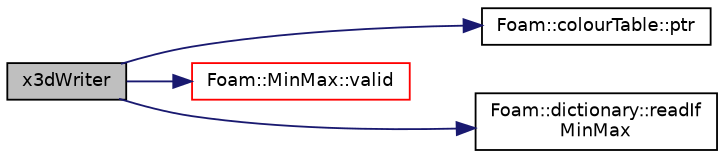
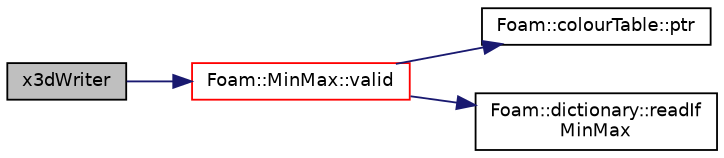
edge "x3dWriter" -> "Foam::colourTable::ptr": now "Foam::MinMax::valid" -> "Foam::colourTable::ptr"
edge "x3dWriter" -> "Foam::dictionary::readIf MinMax": now "Foam::MinMax::valid" -> "Foam::dictionary::readIf MinMax"
